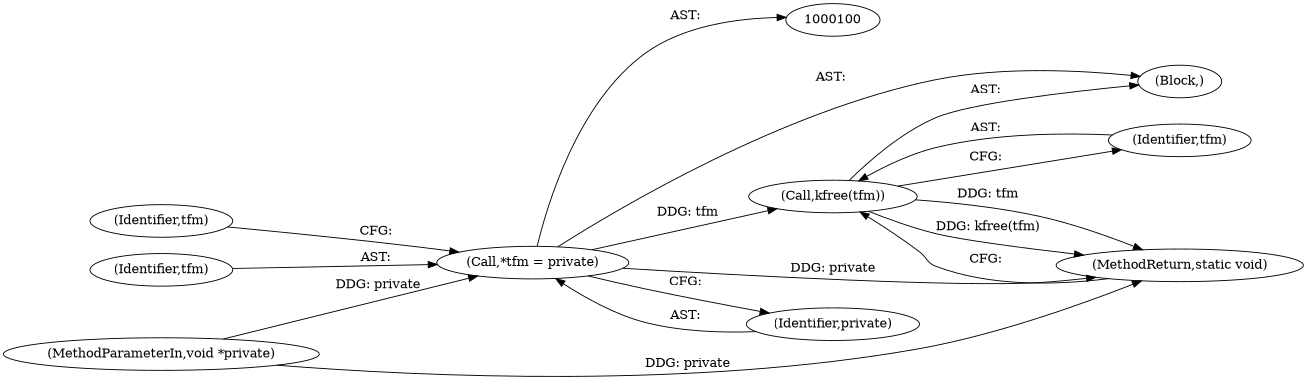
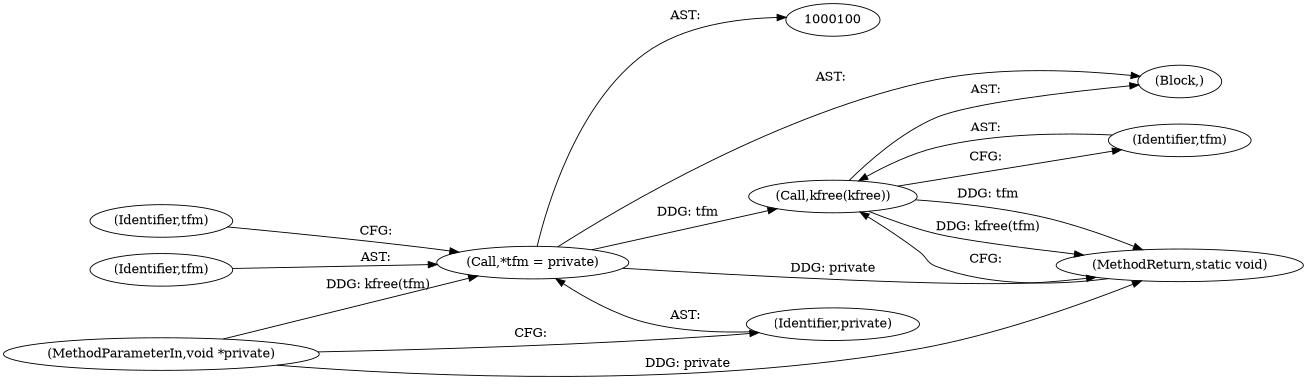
node "(Call,kfree(tfm))": label "(Call,kfree(tfm))" -> "(Call,kfree(kfree))"
edge "(MethodParameterIn,void *private)" -> "(Call,*tfm = private)": label "DDG: private" -> "DDG: kfree(tfm)"
edge "(Call,*tfm = private)" -> "(Identifier,private)": now "(MethodParameterIn,void *private)" -> "(Identifier,private)"
